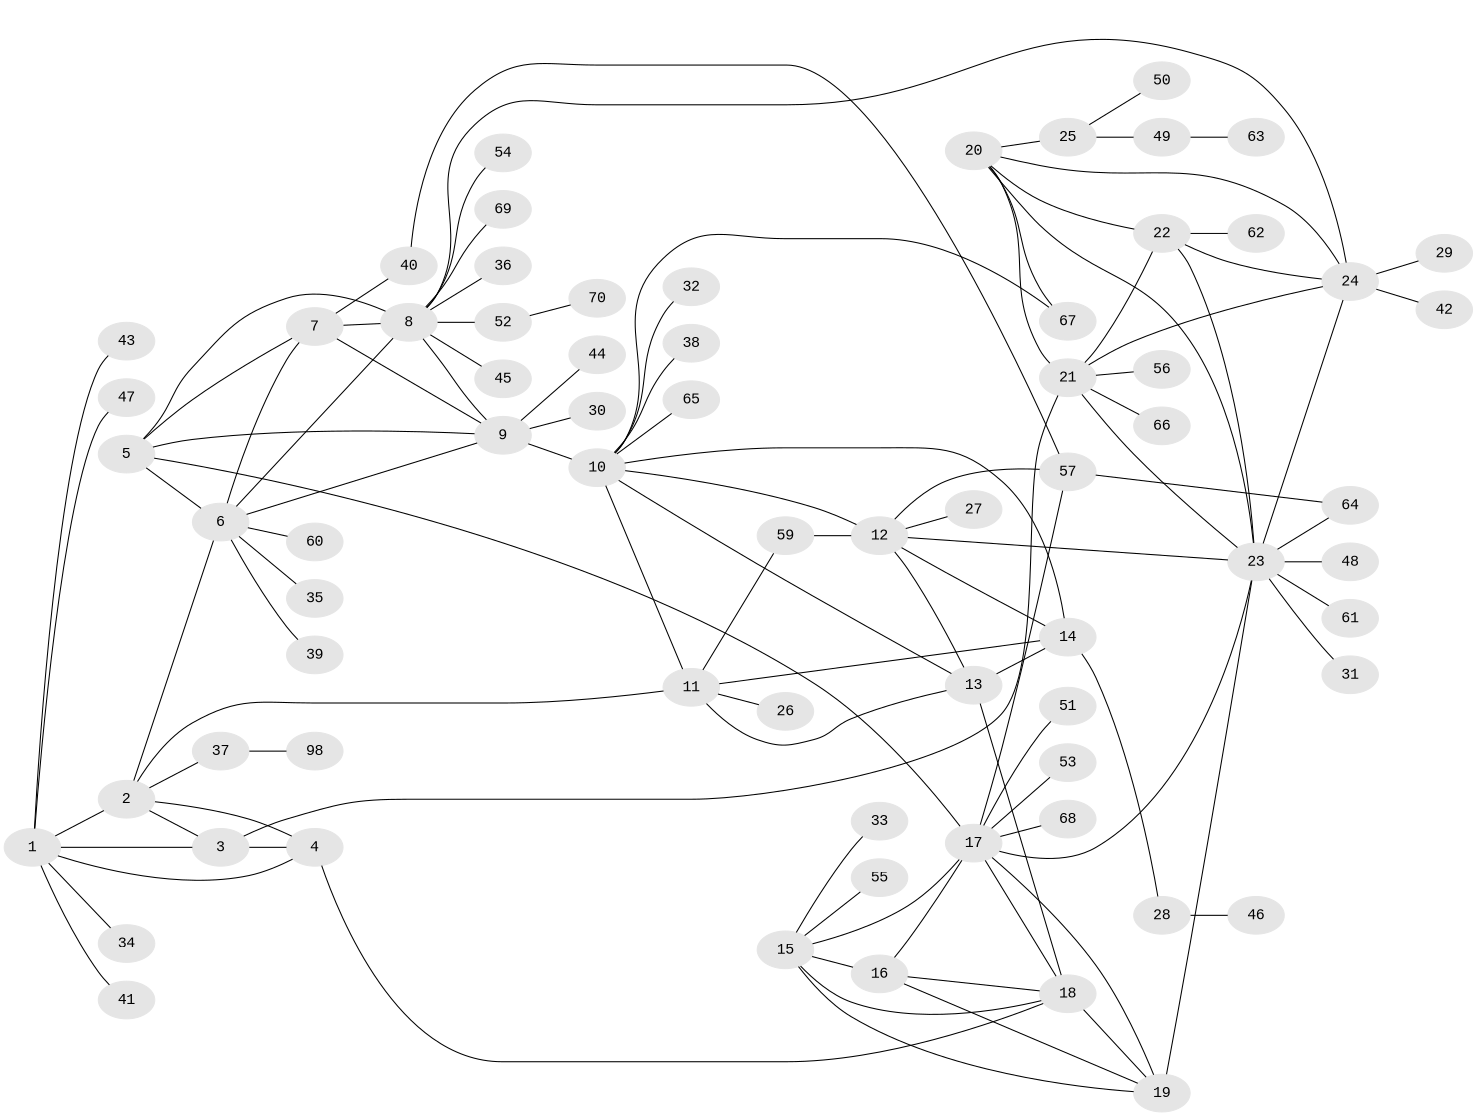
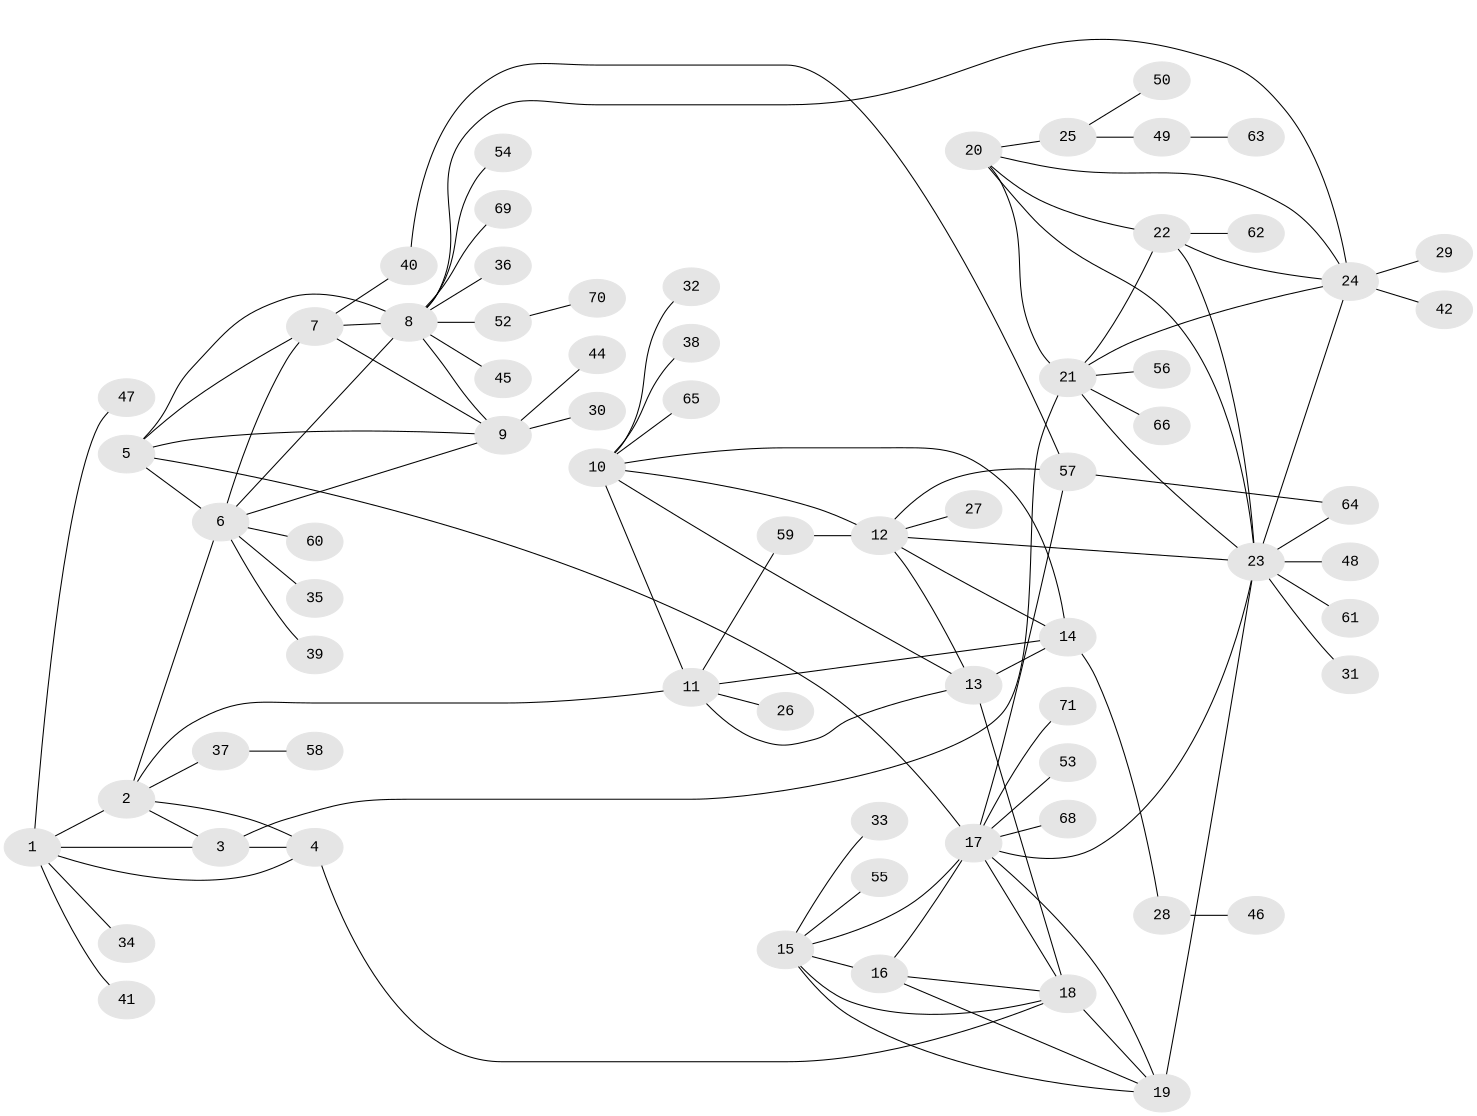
node "67": removed
node "43": removed
edge "9" -- "10": removed
node "51": label "51" -> "71"
node "98": label "98" -> "58"
